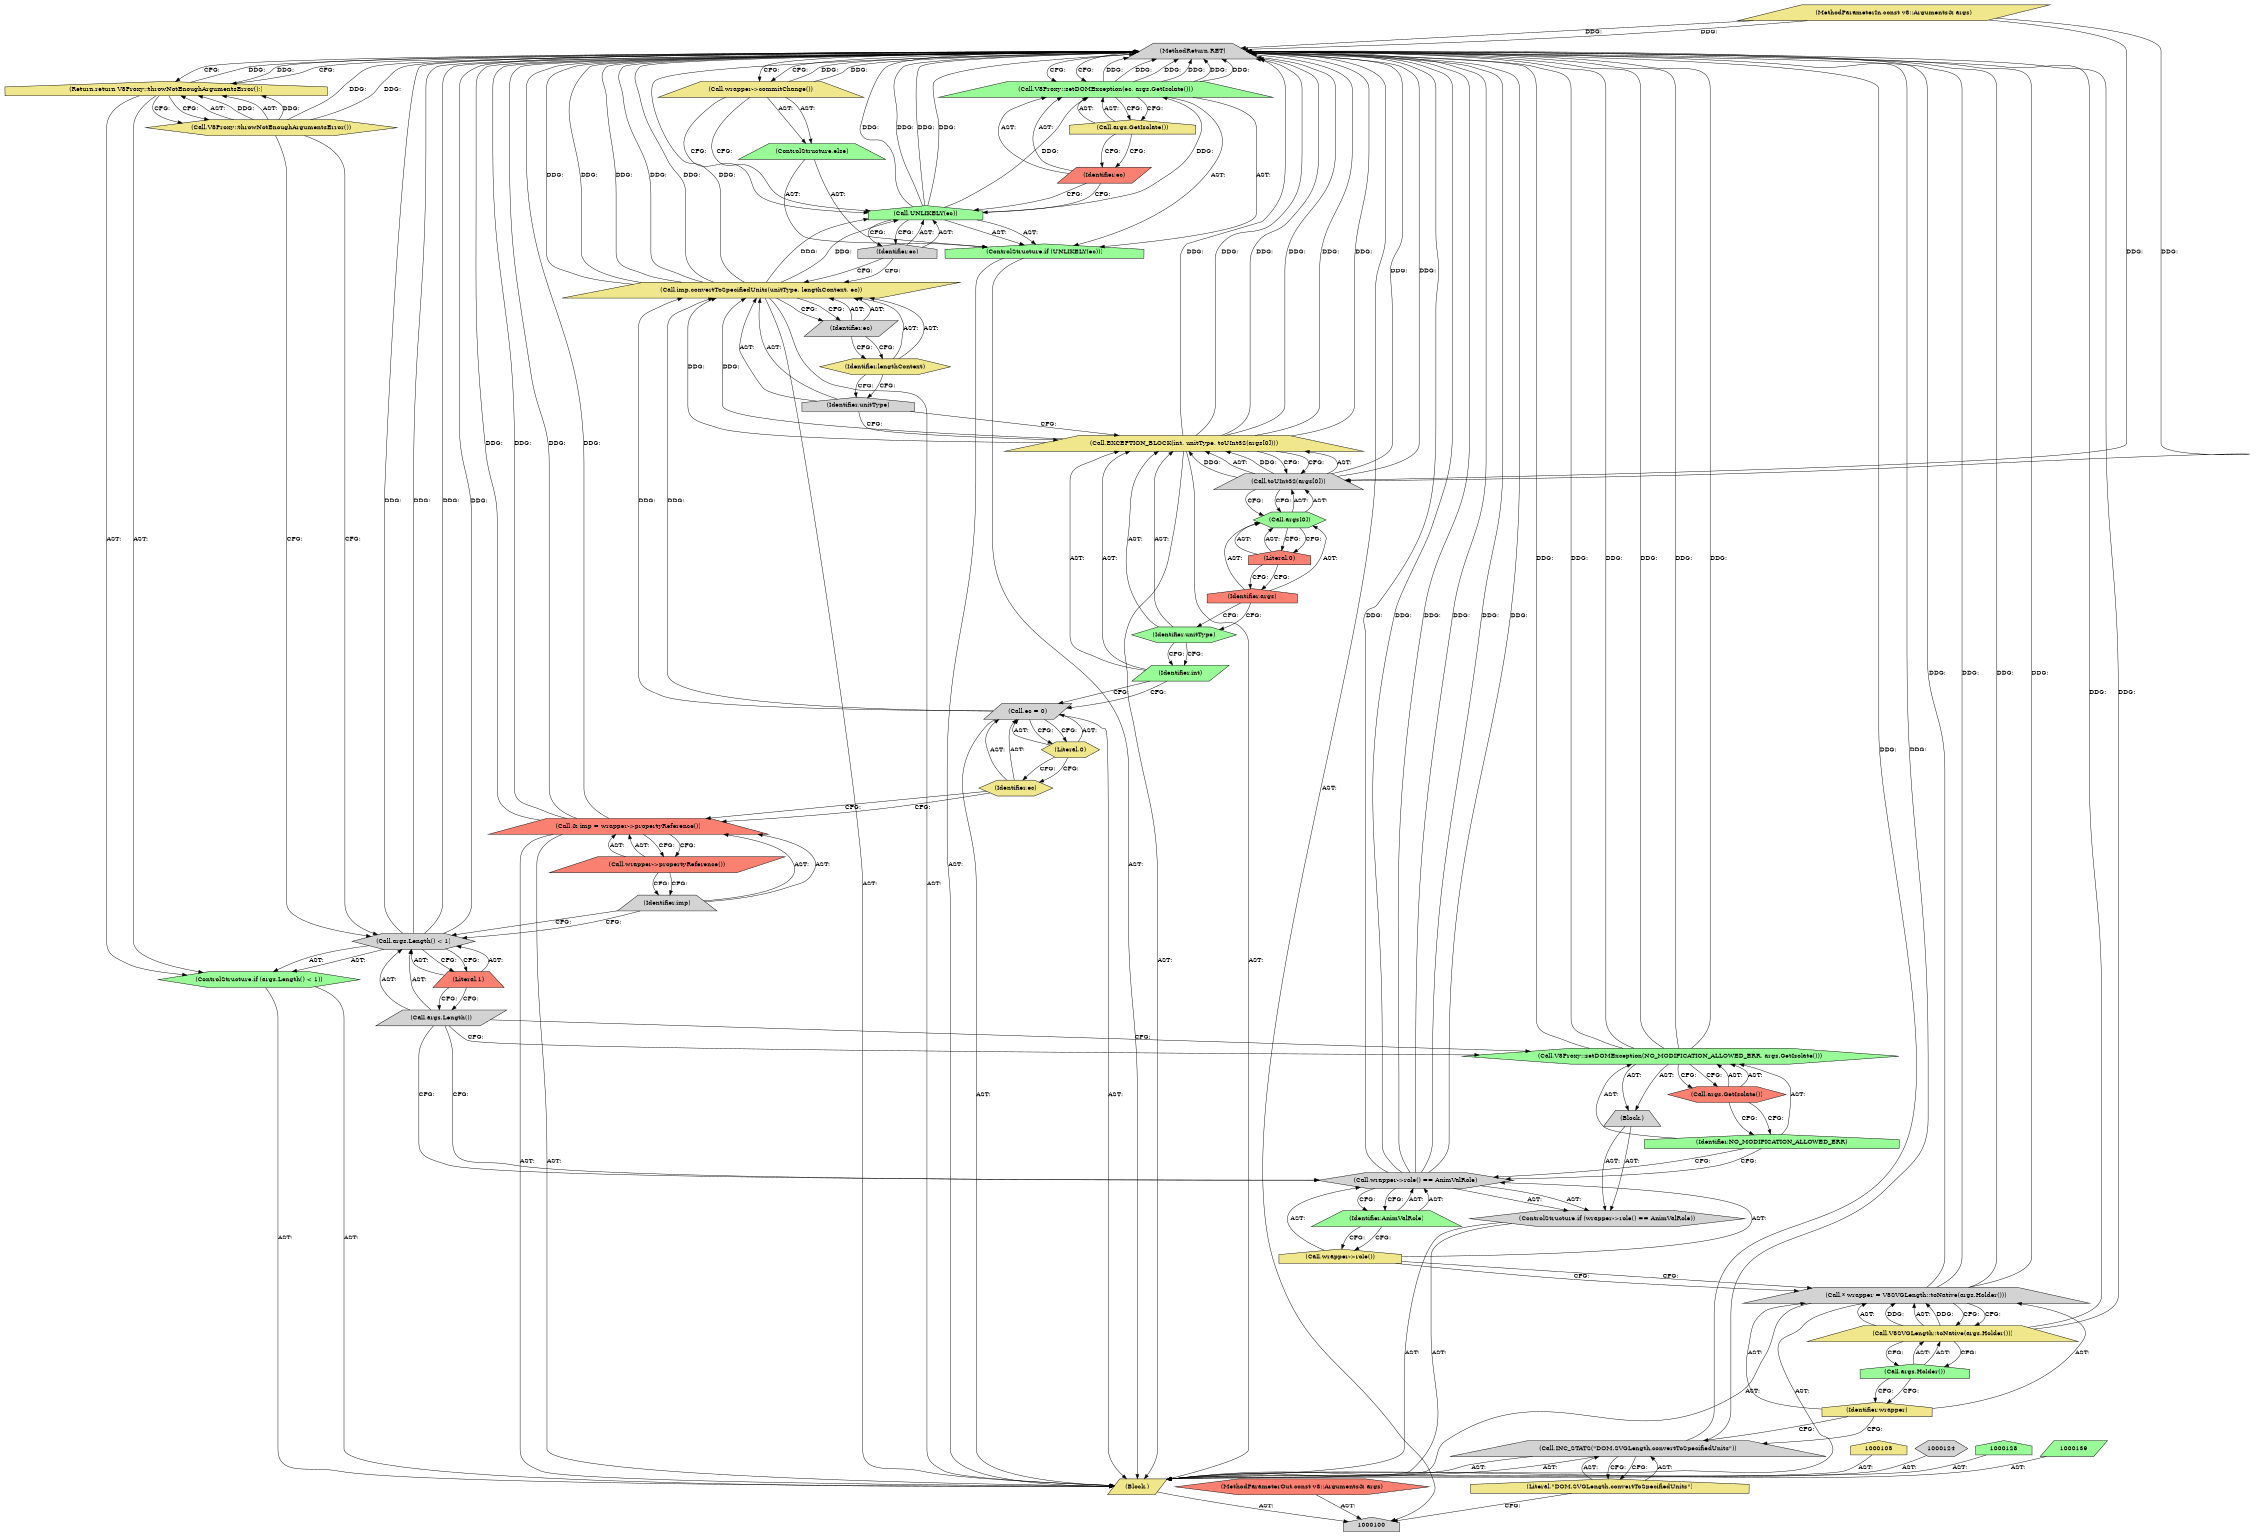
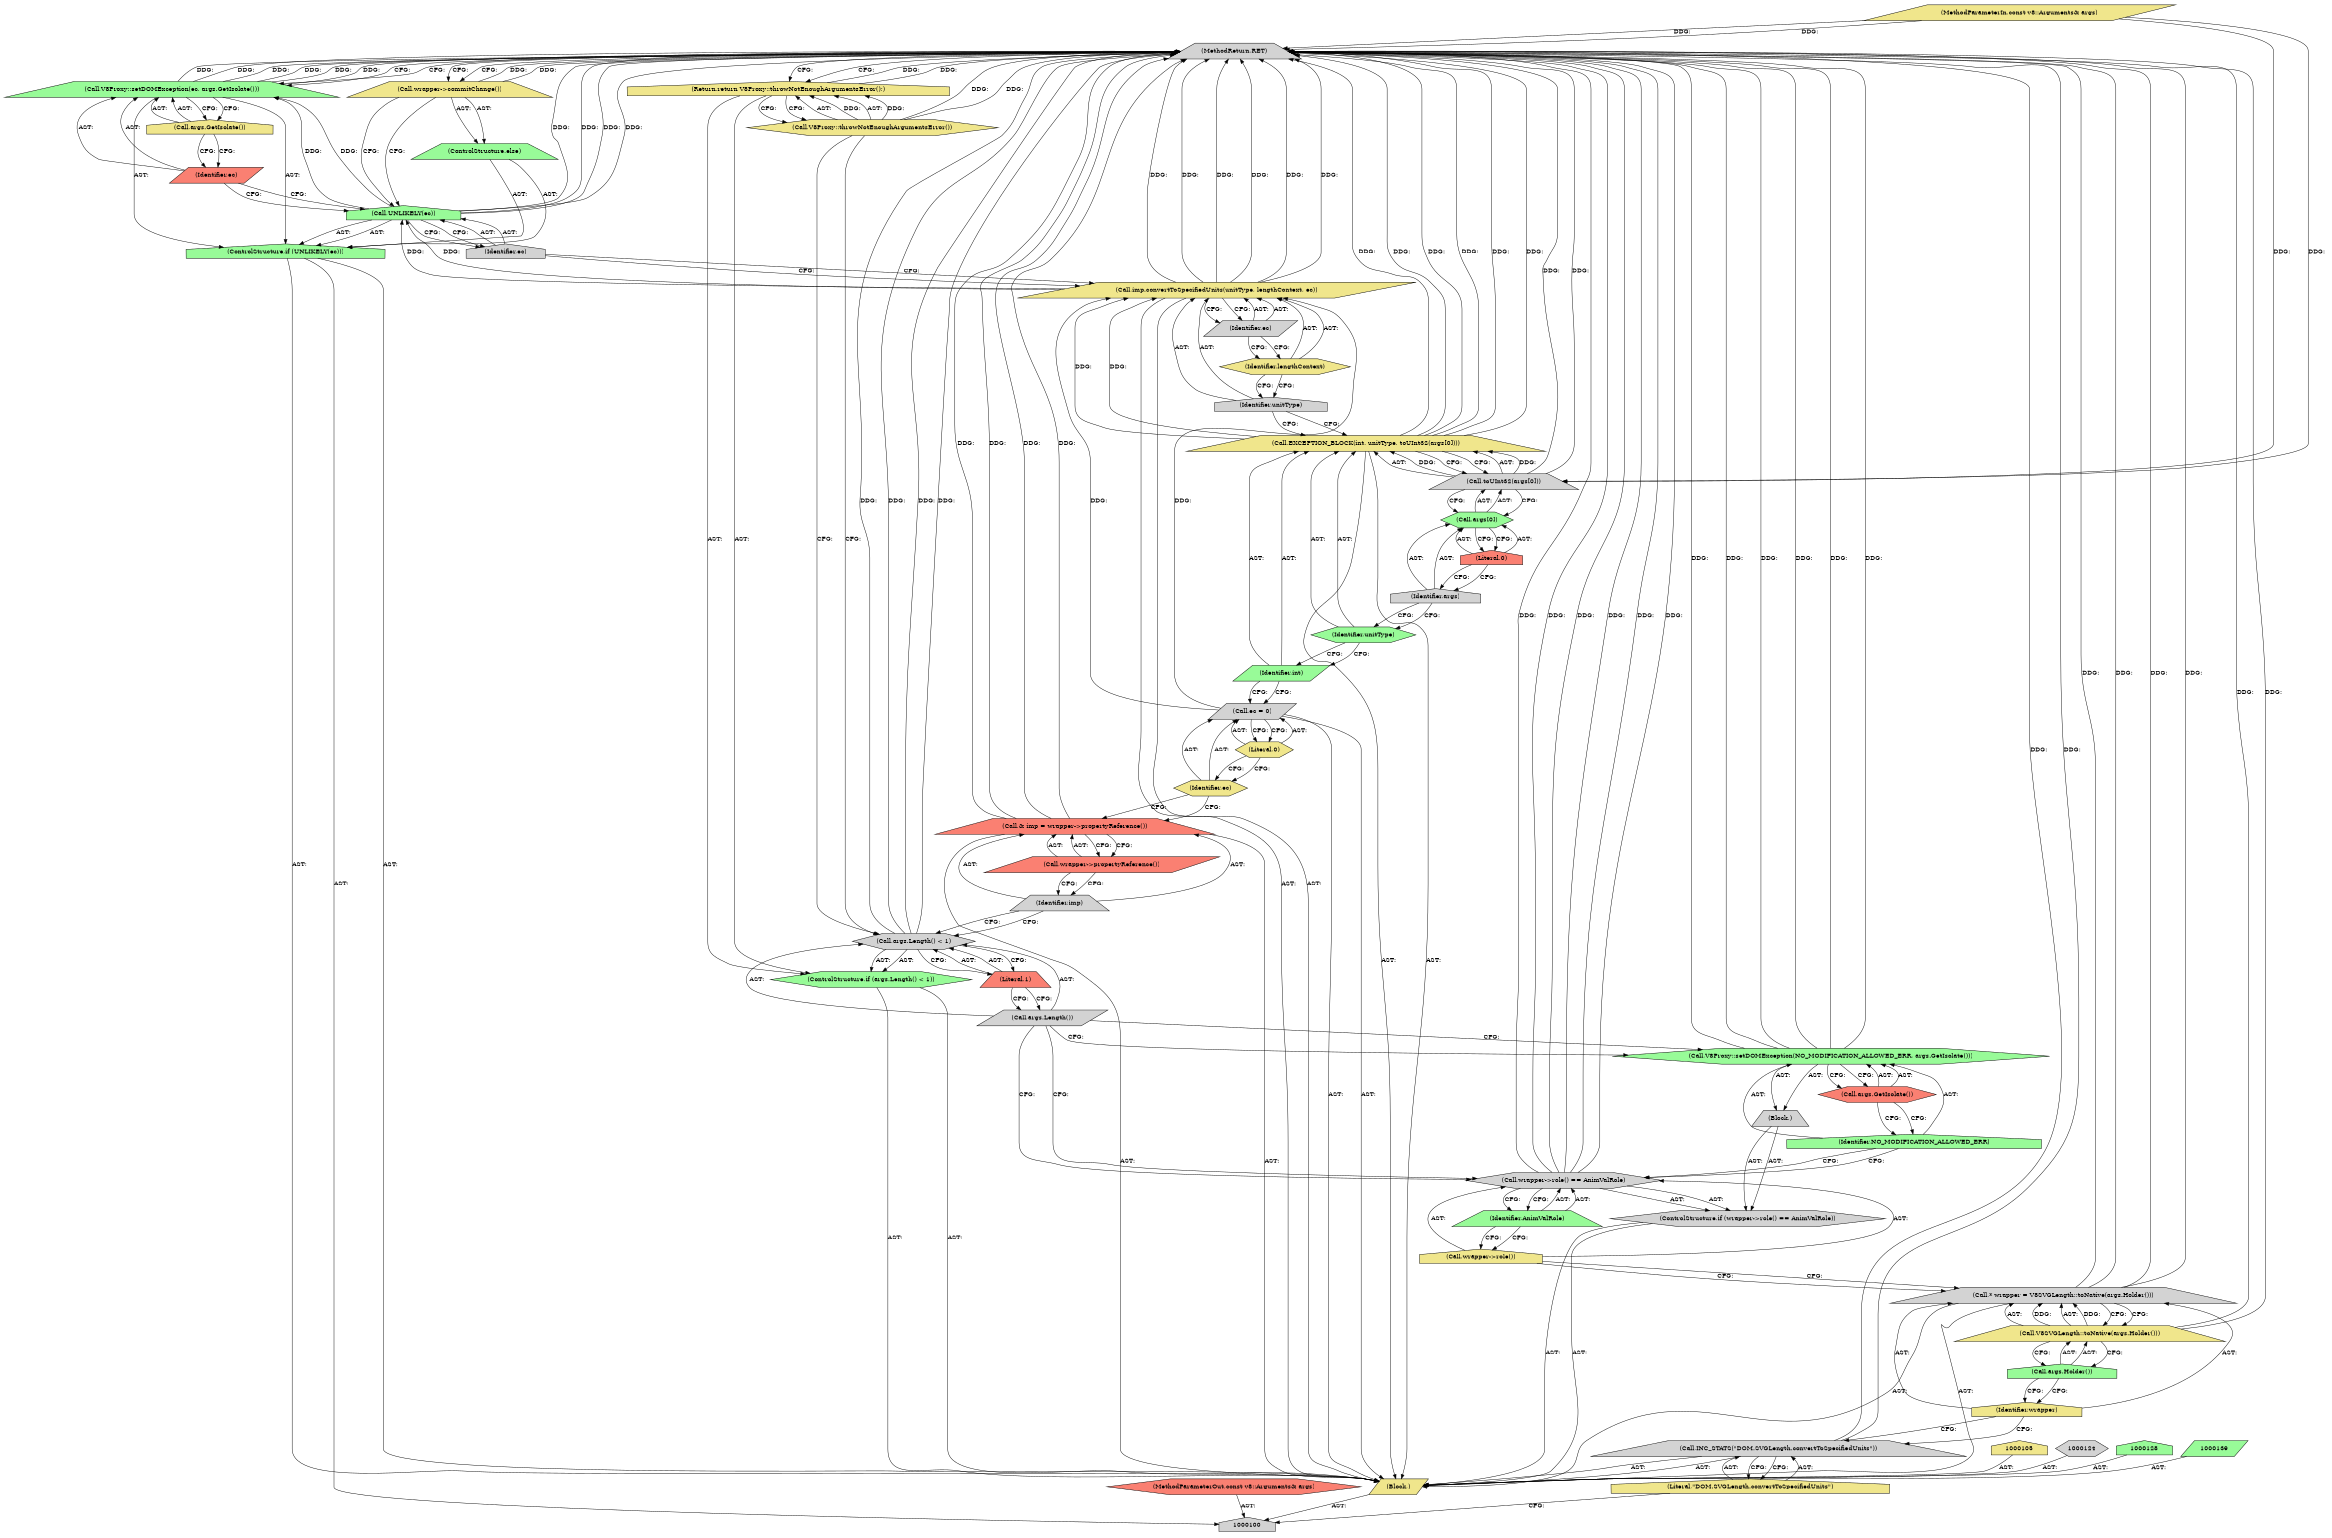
node "(Identifier,args)": fillcolor salmon -> lightgrey
edge "(MethodReturn,RET)" -> "1000100": now "(ControlStructure,if (UNLIKELY(ec)))" -> "1000100"
